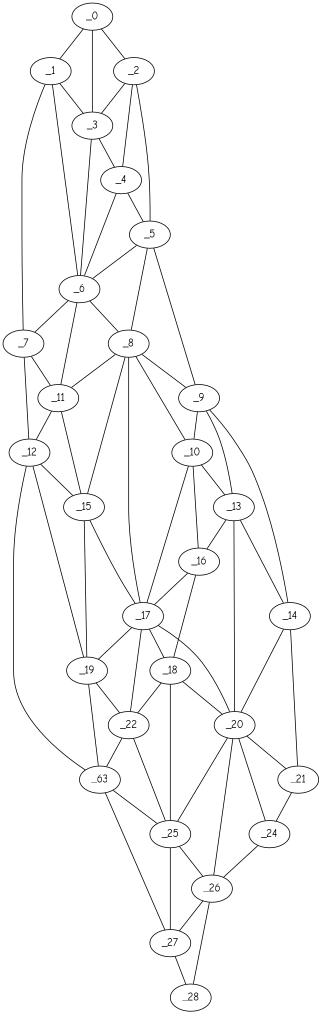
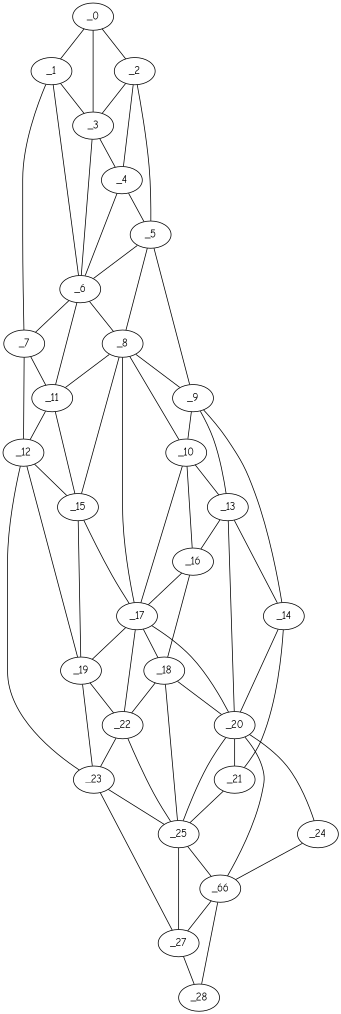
node "_63": label "_63" -> "_23"
edge "_21" -- "_24": now "_21" -- "_25"
node "_26": label "_26" -> "_66"
